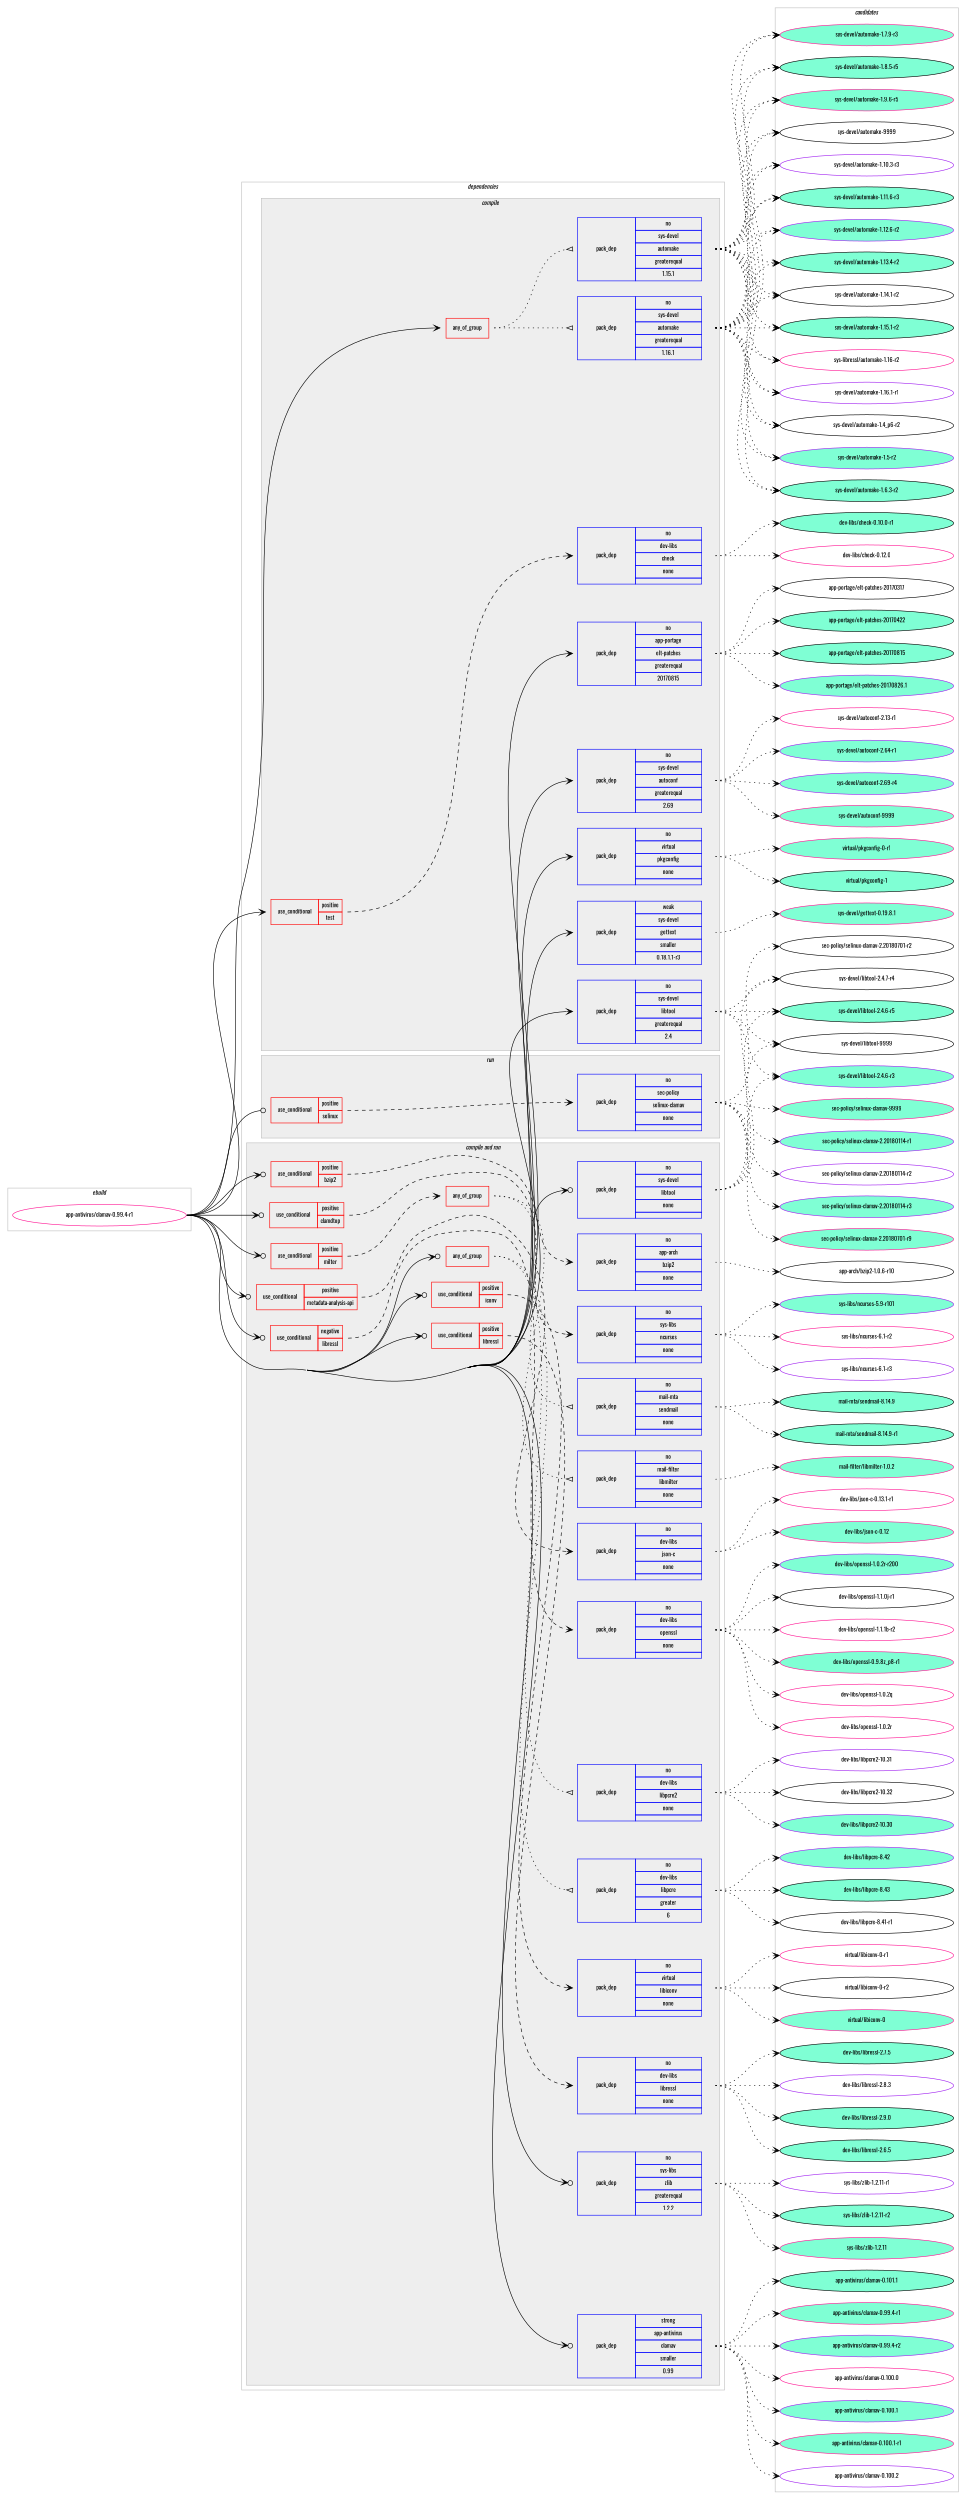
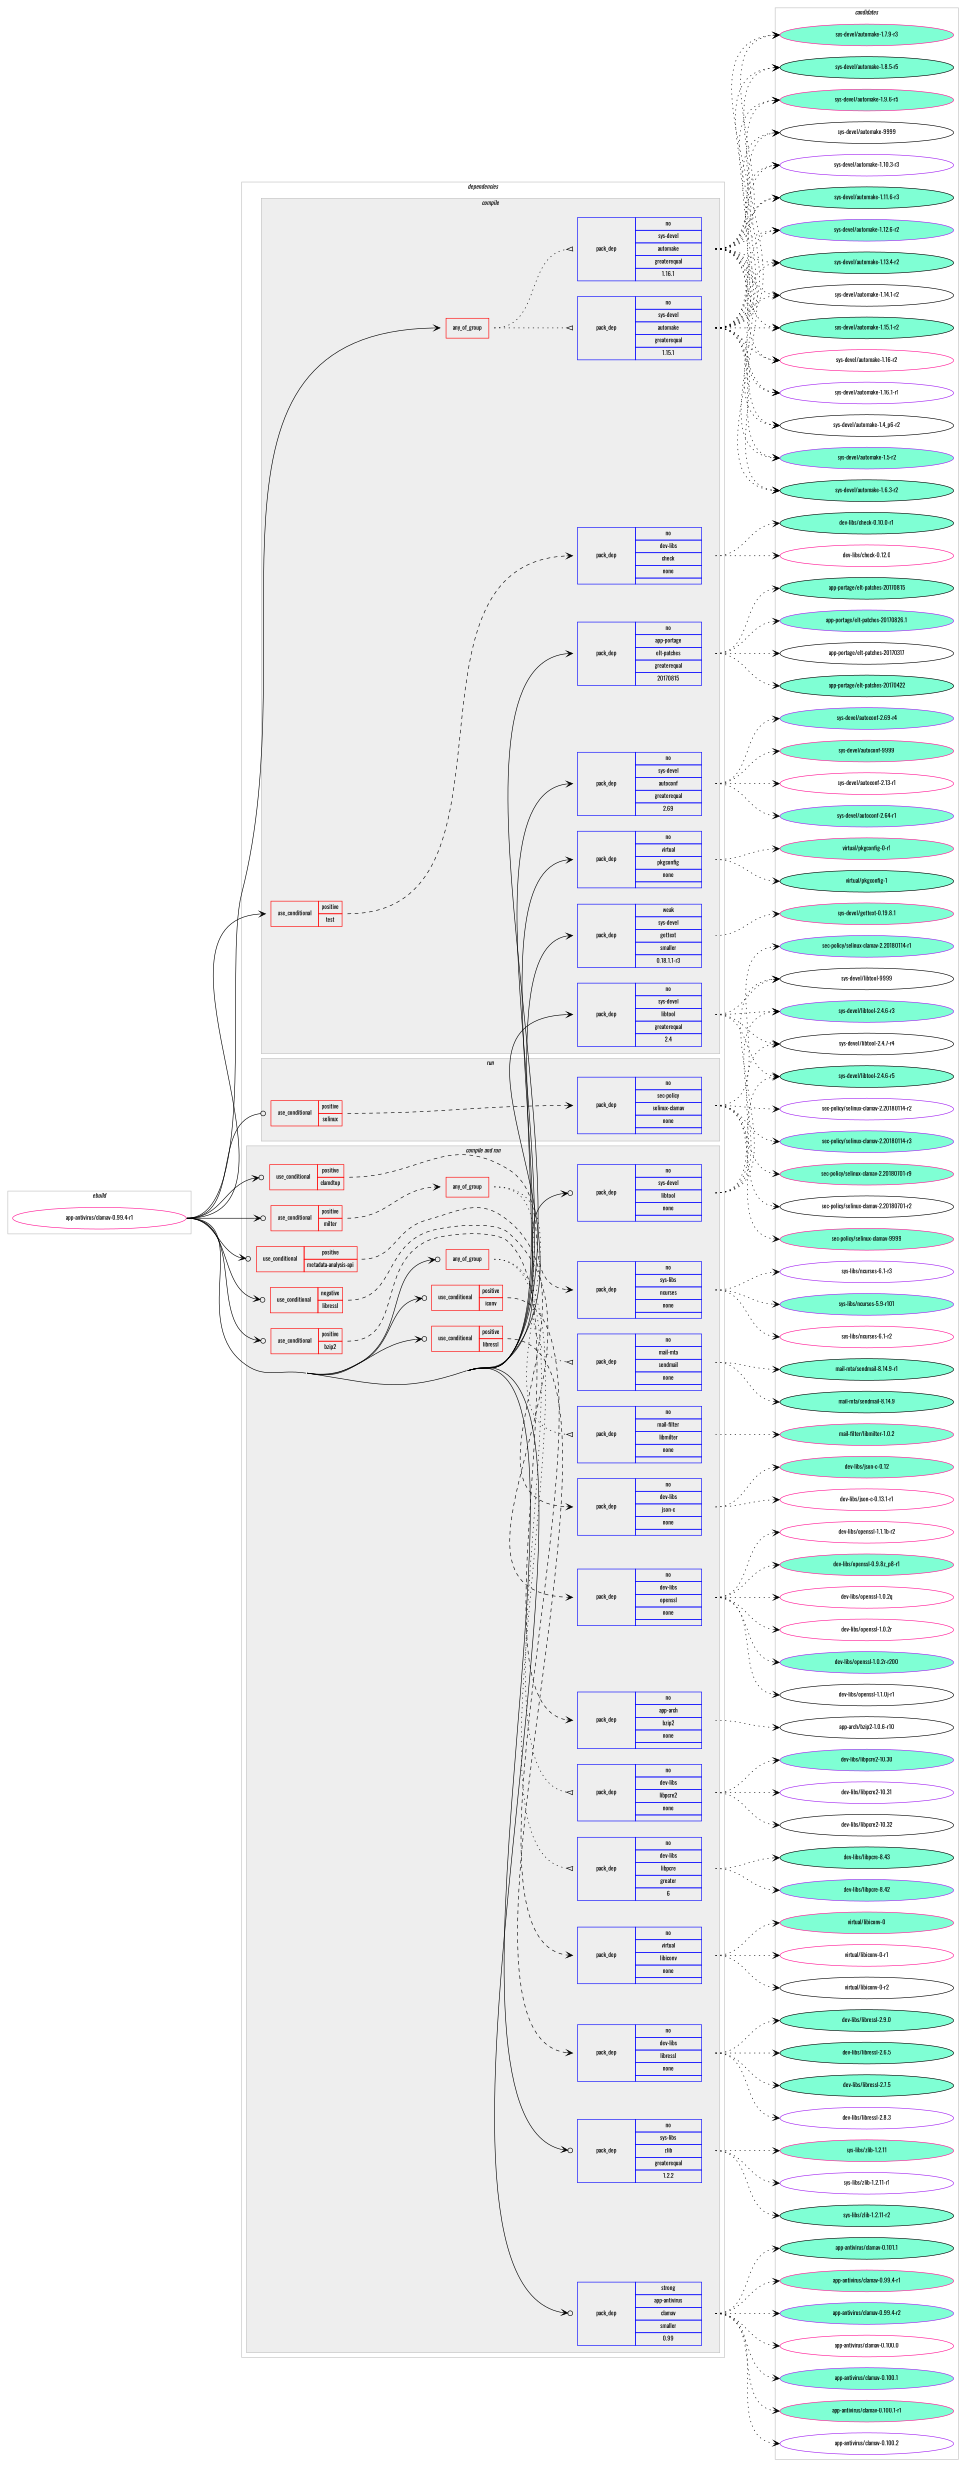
node "sys-libressl/automake-1.16-r2": label "sys-libressl/automake-1.16-r2" -> "sys-devel/automake-1.16-r2"
node "dev-libs/libpcre-8.41-r1": removed
